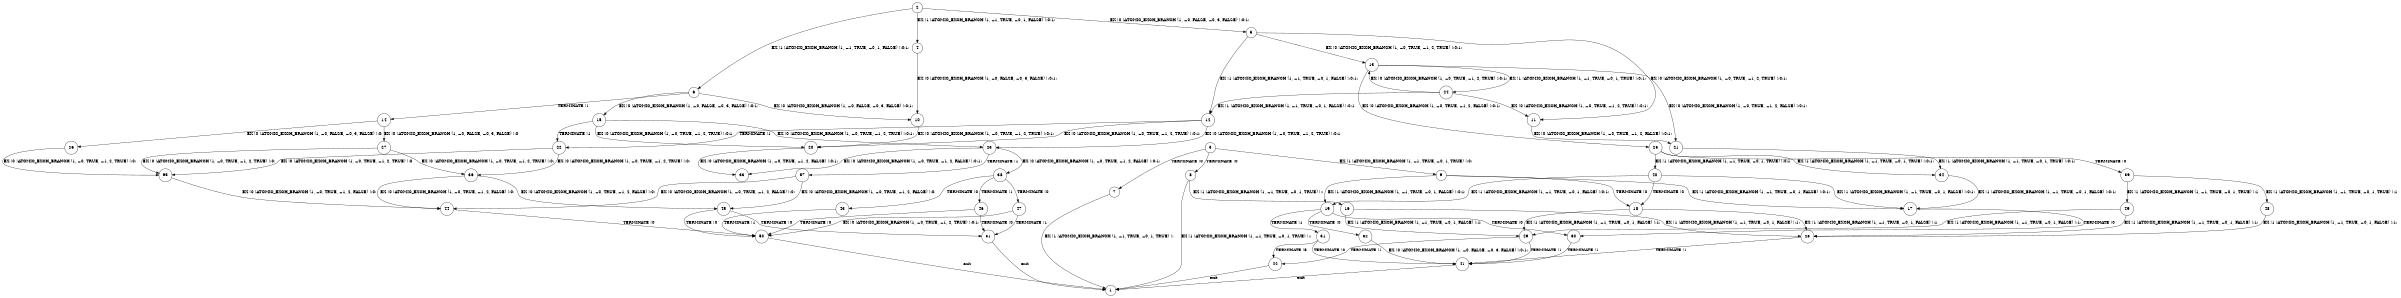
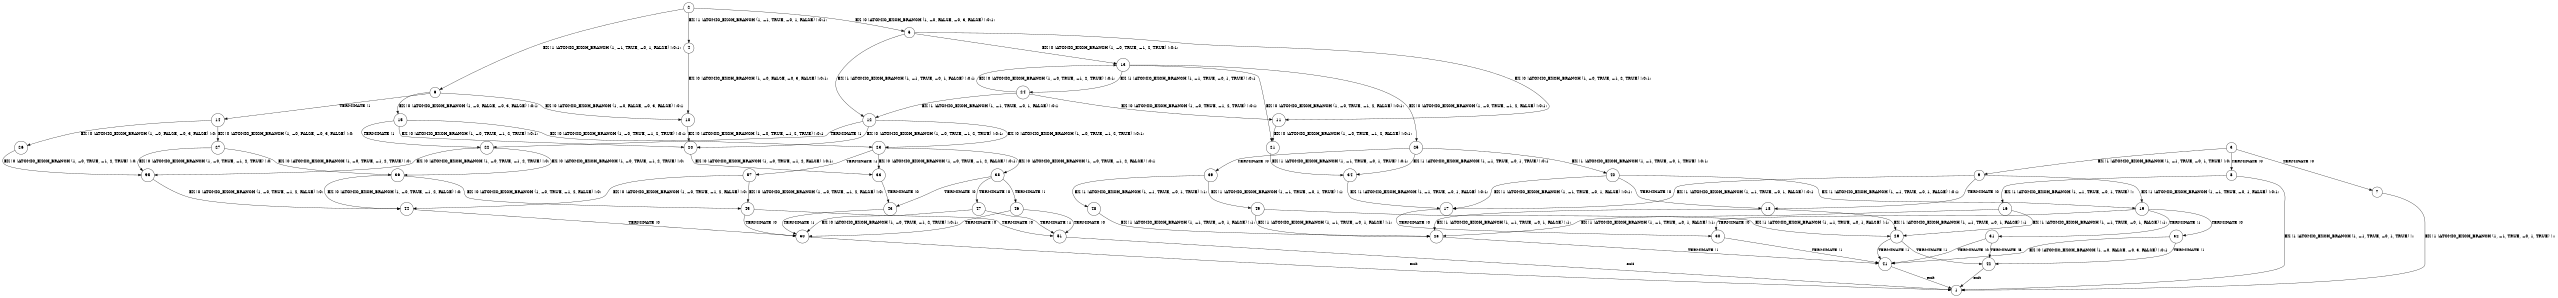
edge "33" -> "43": added, label "TERMINATE !0"
edge "32" -> "42": added, label "TERMINATE !1"
